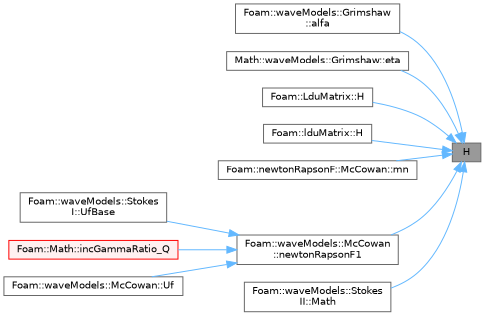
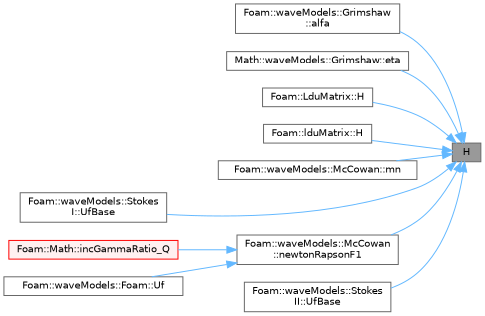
node "Foam::newtonRapsonF::McCowan::mn": label "Foam::newtonRapsonF::McCowan::mn" -> "Foam::waveModels::McCowan::mn"
edge "Foam::waveModels::Stokes I::UfBase" -> "Foam::waveModels::McCowan ::newtonRapsonF1": now "Foam::waveModels::Stokes I::UfBase" -> "H"
node "Foam::waveModels::McCowan::Uf": label "Foam::waveModels::McCowan::Uf" -> "Foam::waveModels::Foam::Uf"
node "Foam::waveModels::Stokes II::Math": label "Foam::waveModels::Stokes II::Math" -> "Foam::waveModels::Stokes II::UfBase"
